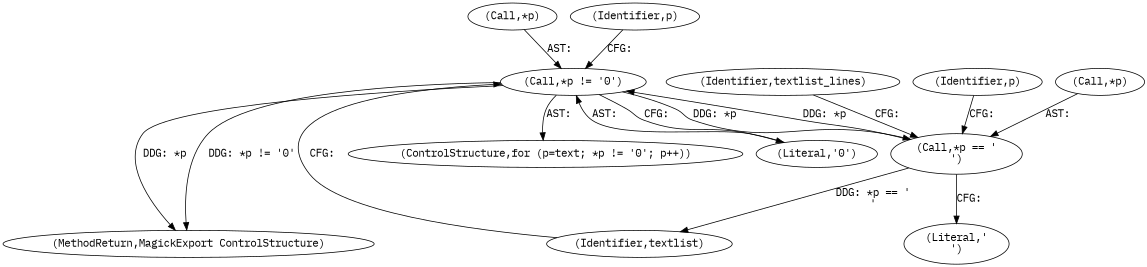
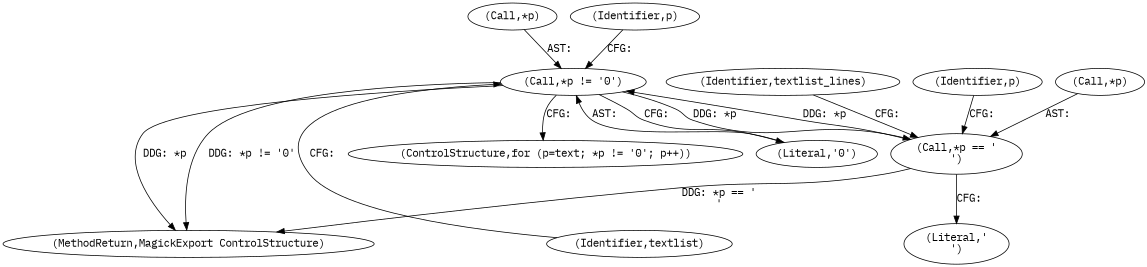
edge "(Call,*p != '0')" -> "(ControlStructure,for (p=text; *p != '0'; p++))": label "AST: " -> "CFG: "
edge "(Call,*p == ' ')" -> "(Identifier,textlist)": now "(Call,*p == ' ')" -> "(MethodReturn,MagickExport ControlStructure)"
